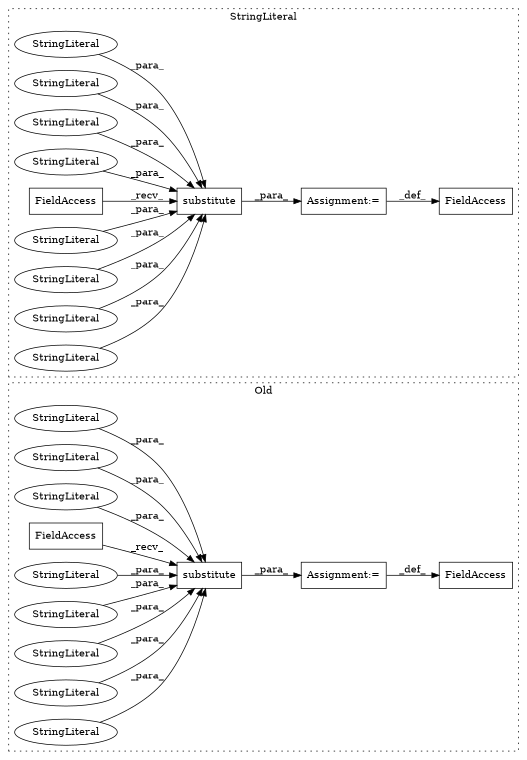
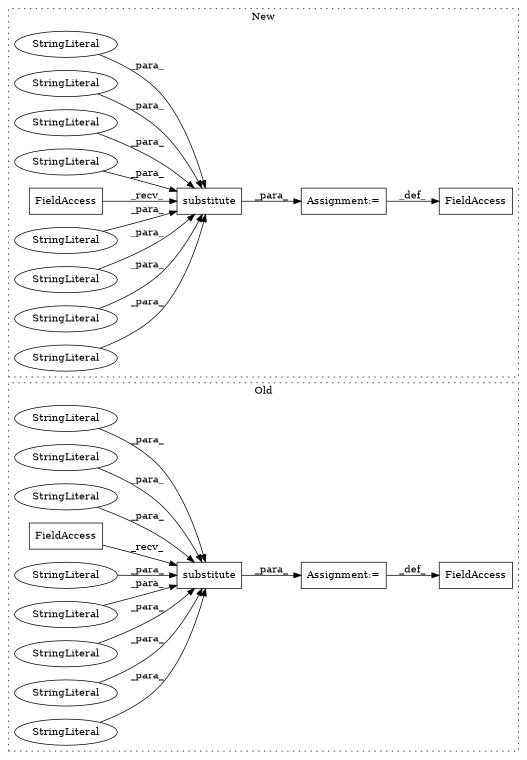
cluster "StringLiteral": label "StringLiteral" -> "New"
